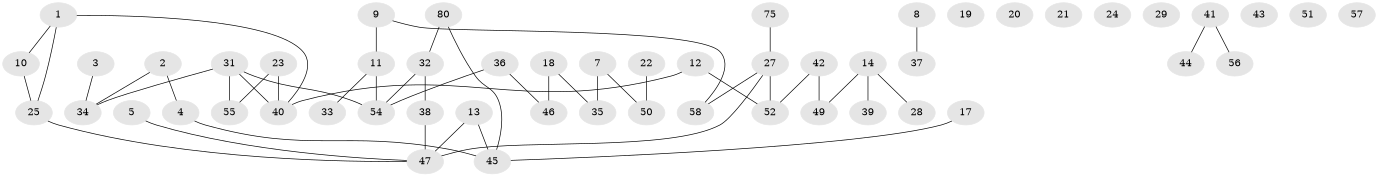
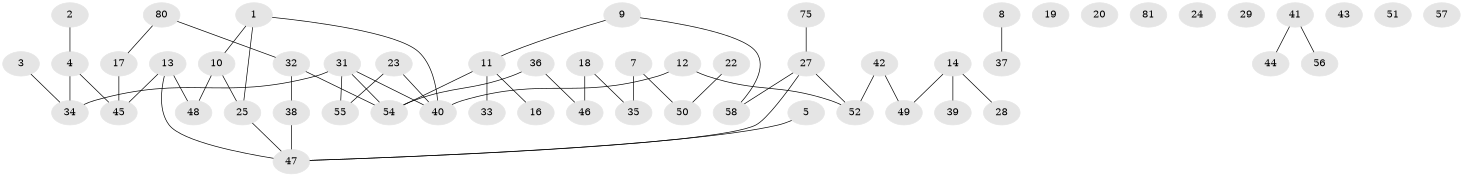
node "21": label "21" -> "81"
edge "80" -- "45": now "80" -- "17"
edge "2" -- "34": now "4" -- "34"
node "48": added
node "16": added
